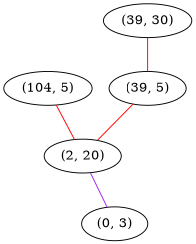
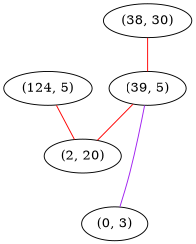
node "(39, 30)": label "(39, 30)" -> "(38, 30)"
node "(104, 5)": label "(104, 5)" -> "(124, 5)"
edge "(2, 20)" -- "(0, 3)": now "(39, 5)" -- "(0, 3)"
